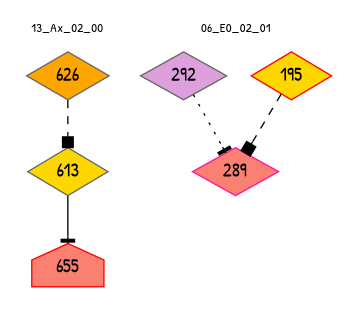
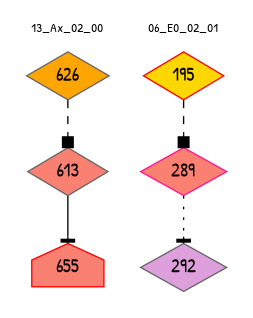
edge "292" -> "289": reversed
node "613": fillcolor gold -> salmon
